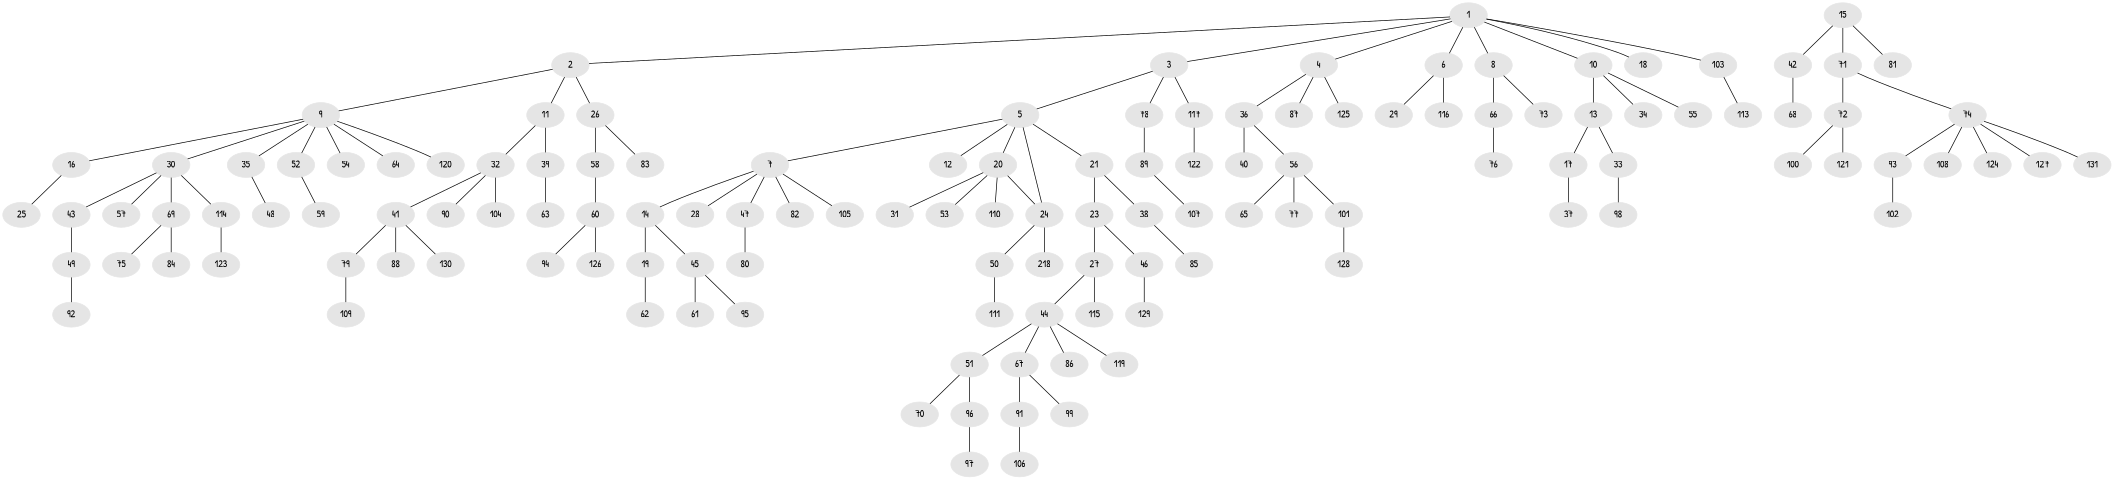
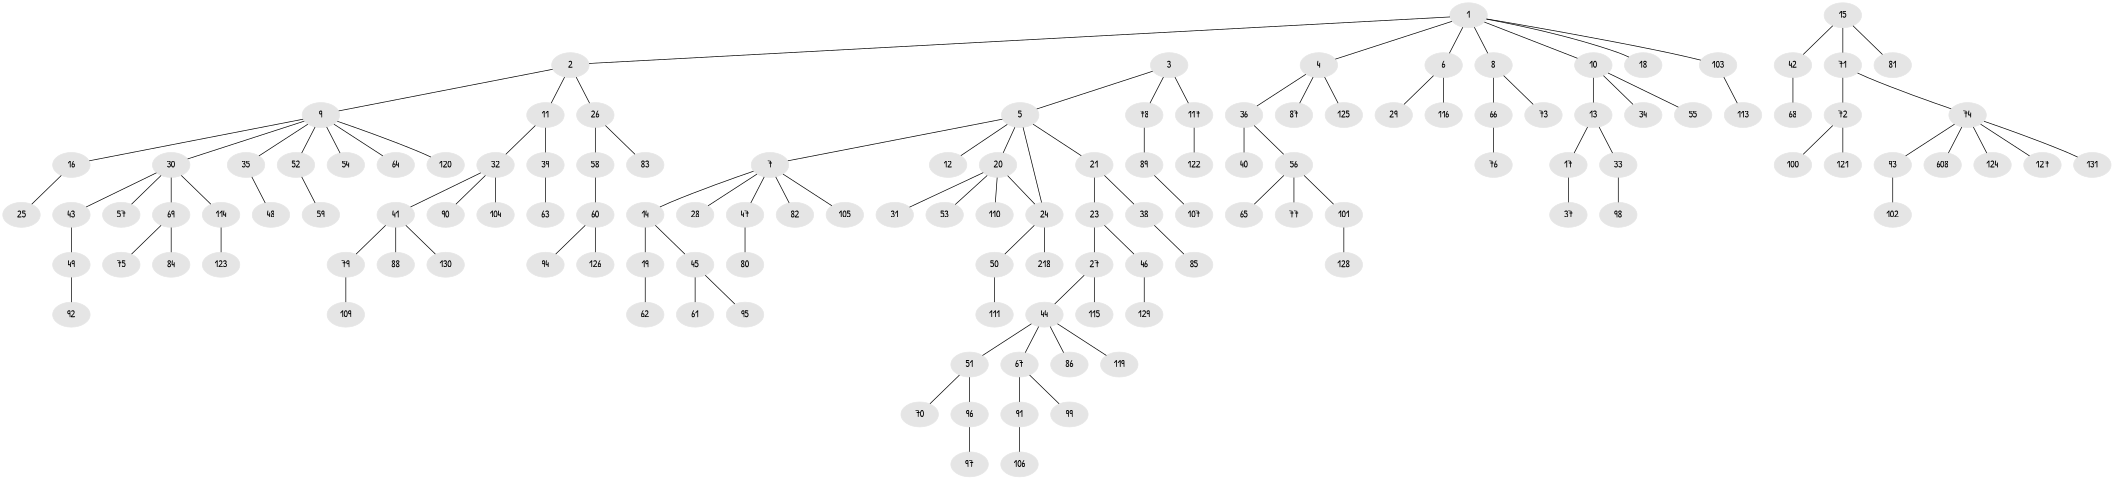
edge "1" -- "3": removed
node "108": label "108" -> "608"
